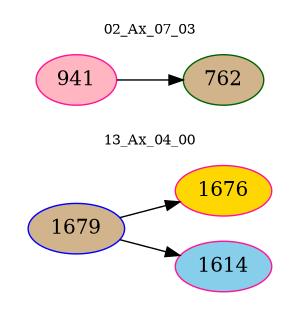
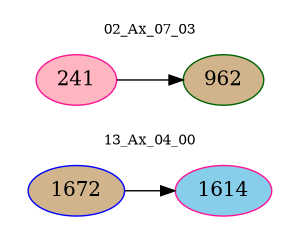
node "941": label "941" -> "241"
node "762": label "762" -> "962"
node "1676": removed
node "1679": label "1679" -> "1672"
